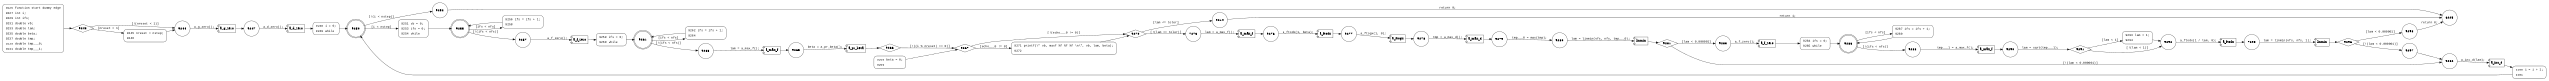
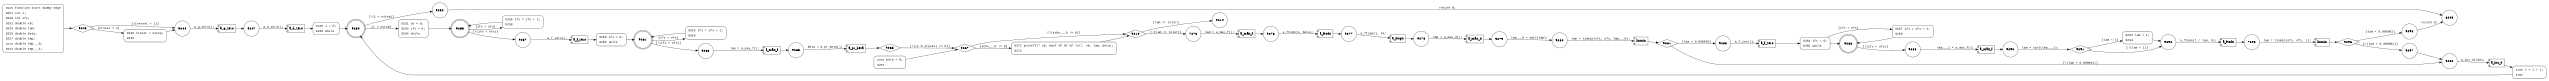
edge "9214" -> "6225": removed, label "return 1;"
node "9270": label "9270" -> "9210"
edge "9286" -> "9287": now "9284" -> "9287"
edge "9279" -> "9280": label "tmp___0 = max(tmp);" -> "tmp___0 = sqrt(tmp);"
